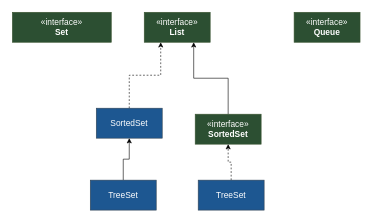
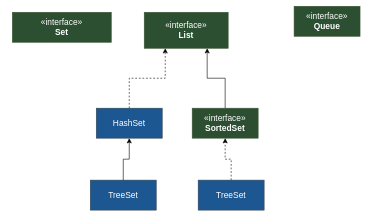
node "«interface»List": size 66x30 -> 84x36
node "«interface»Queue": moved (327, 27) -> (327, 21)
node "SortedSet": label "SortedSet" -> "HashSet"
node "«interface»SortedSet": moved (228, 129) -> (225, 123)
